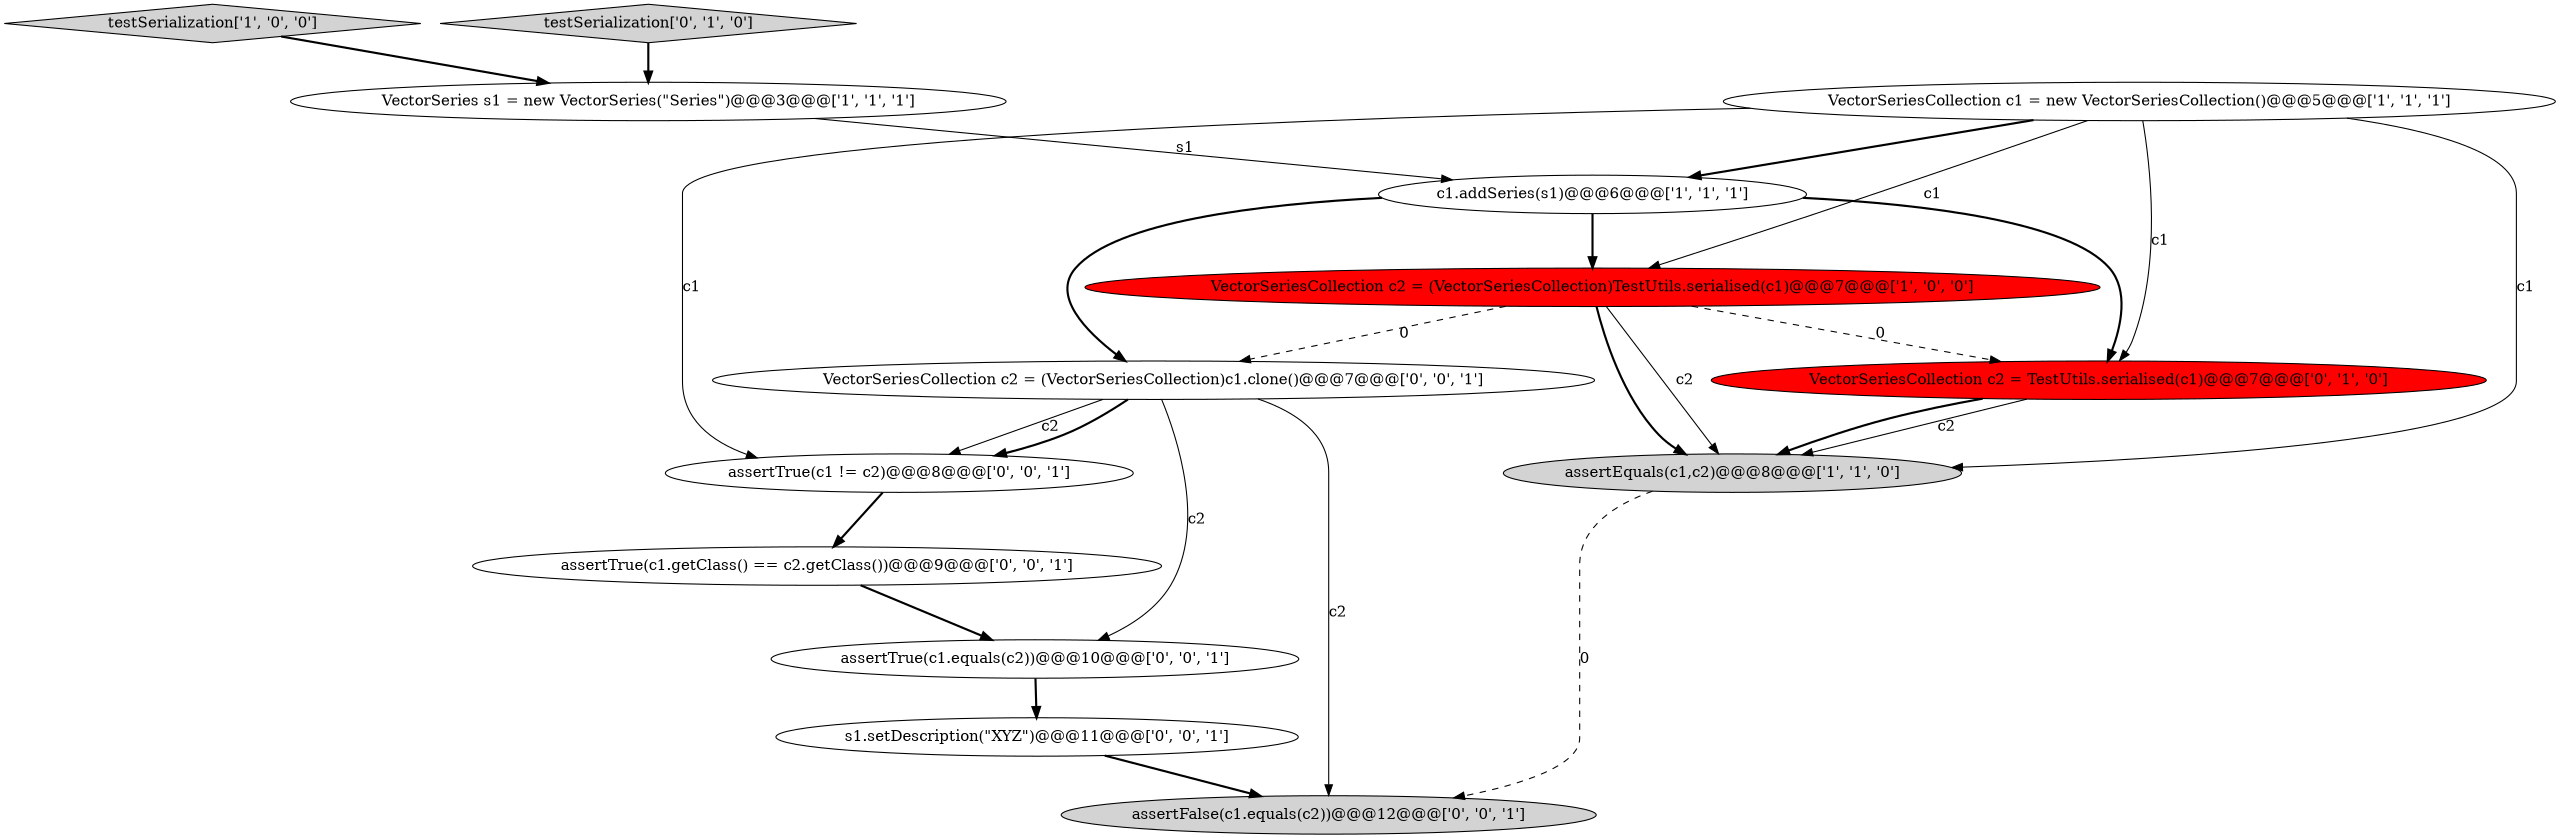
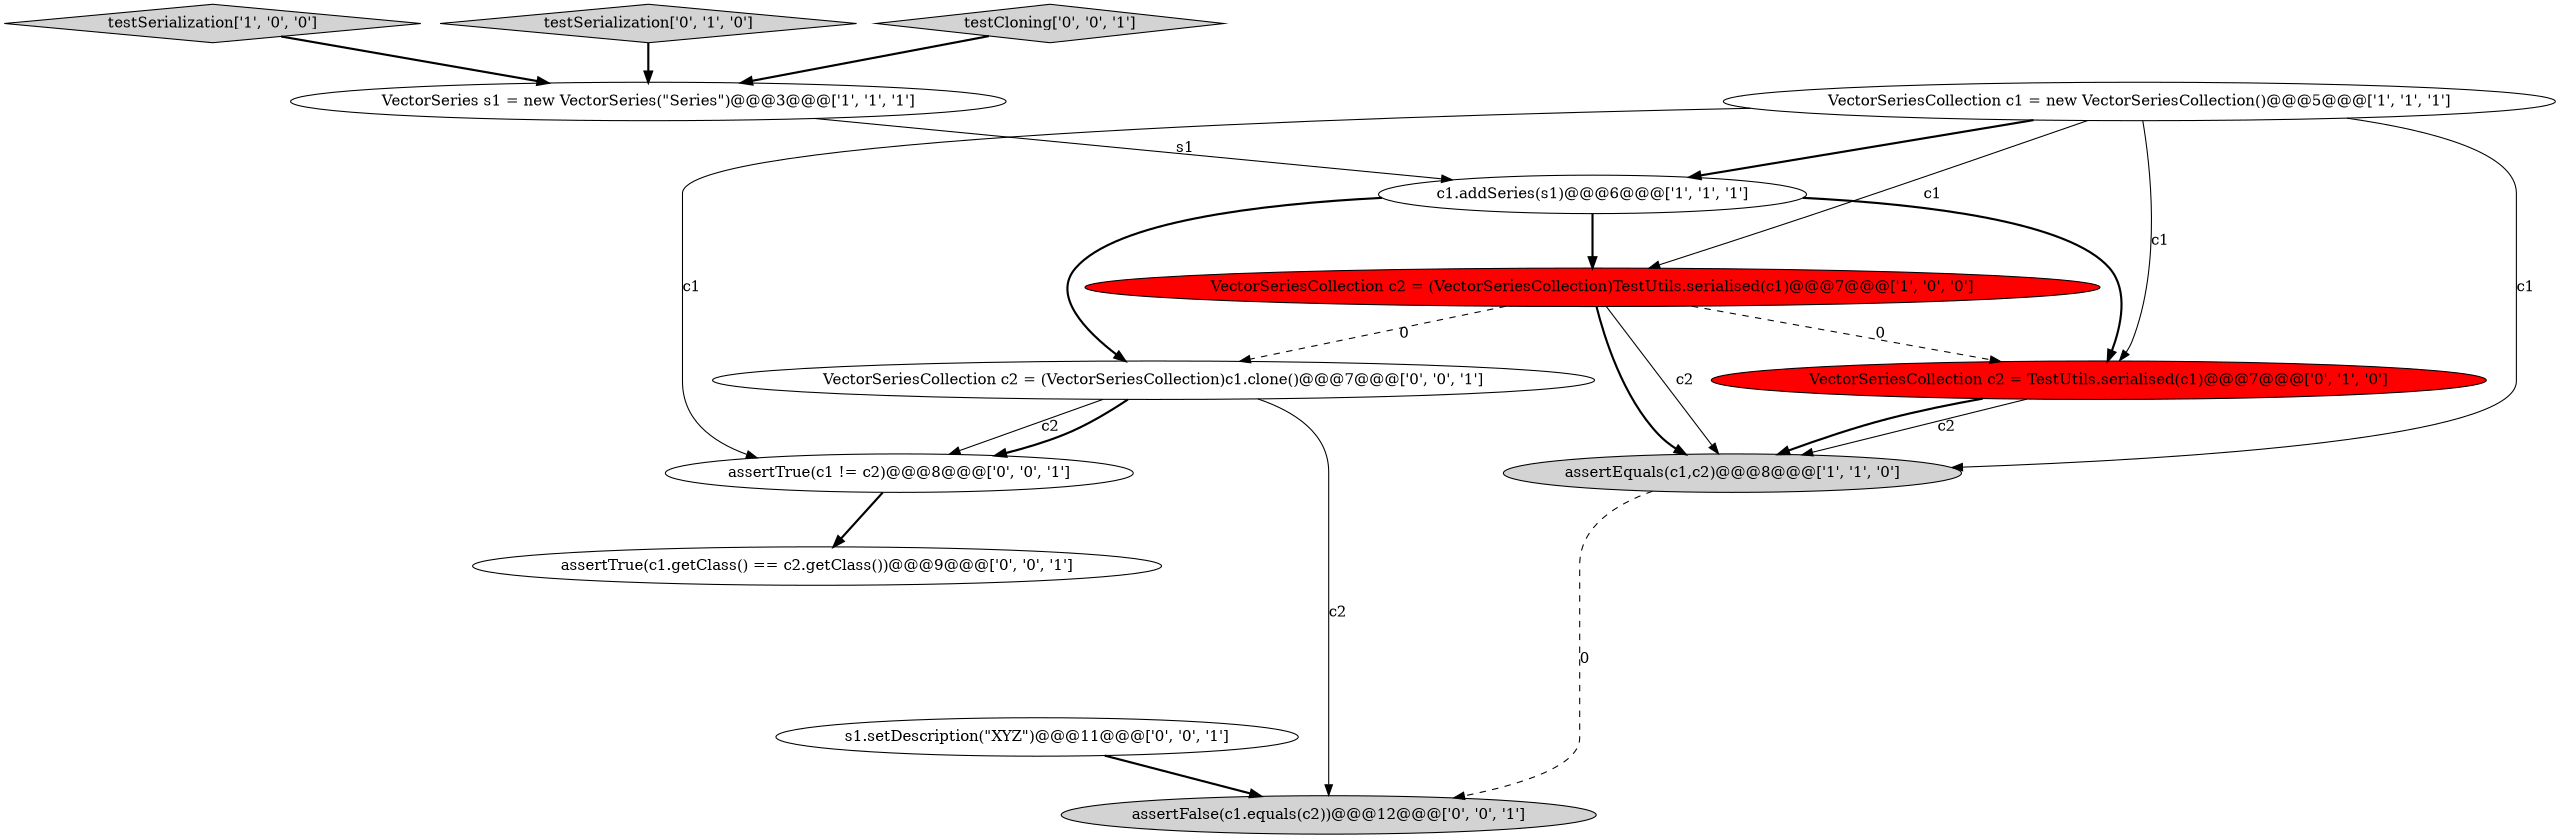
node "testCloning['0', '0', '1']": added
node "assertTrue(c1.equals(c2))@@@10@@@['0', '0', '1']": removed
